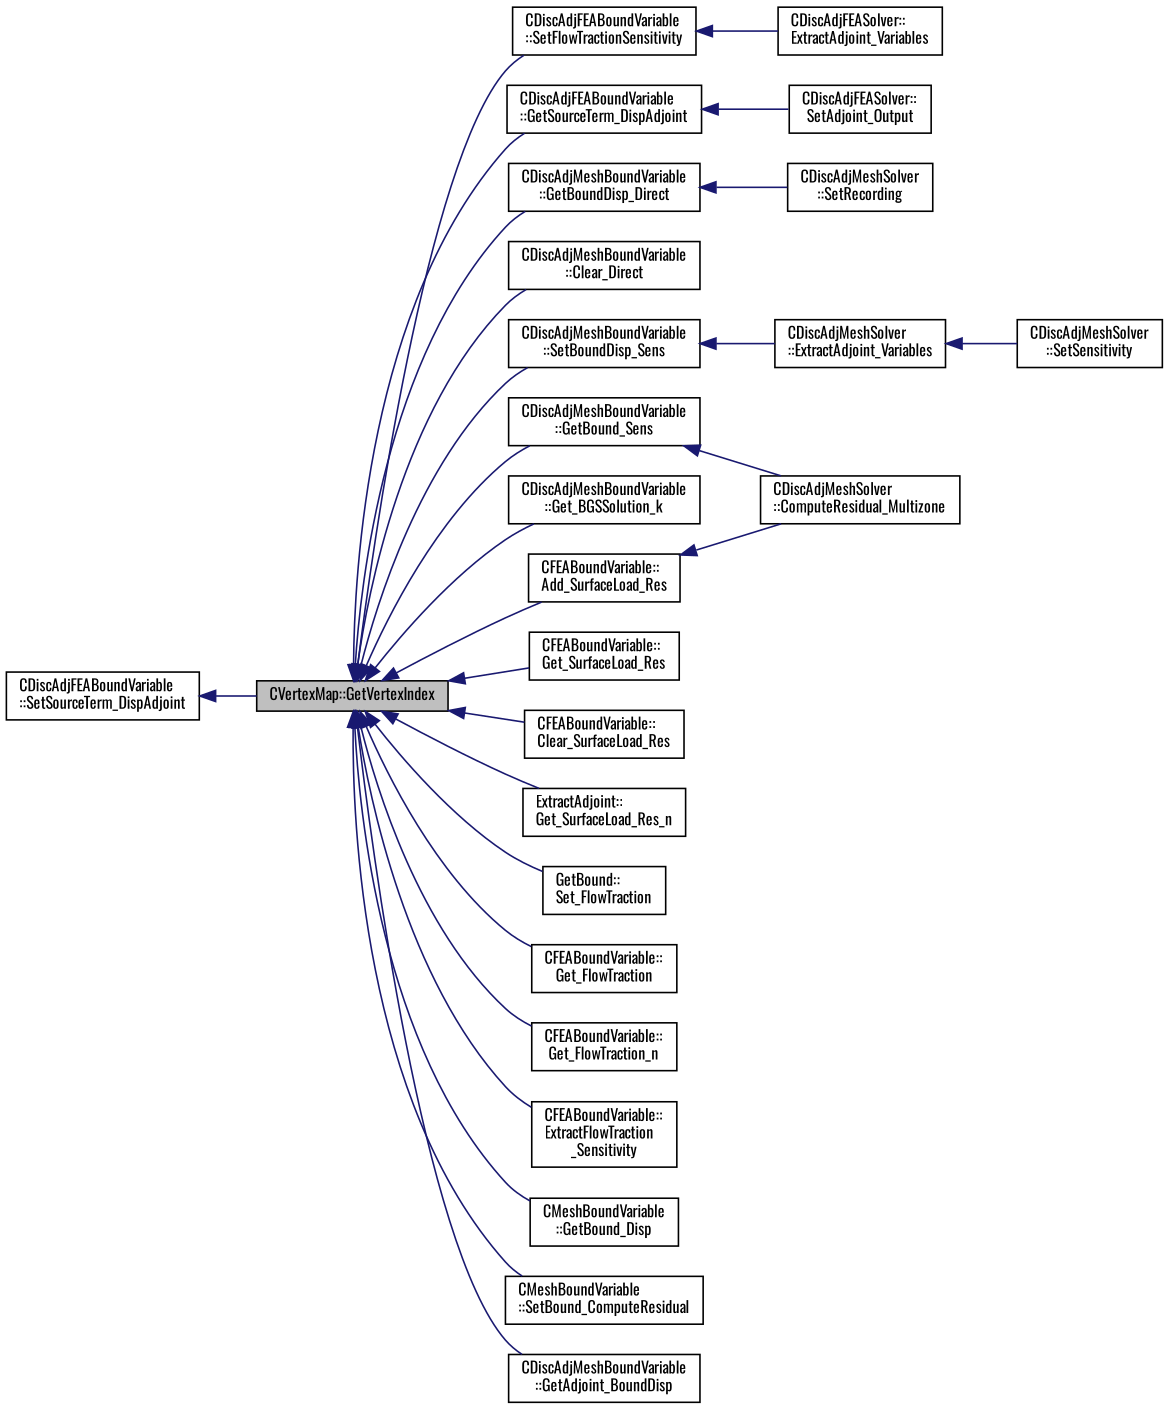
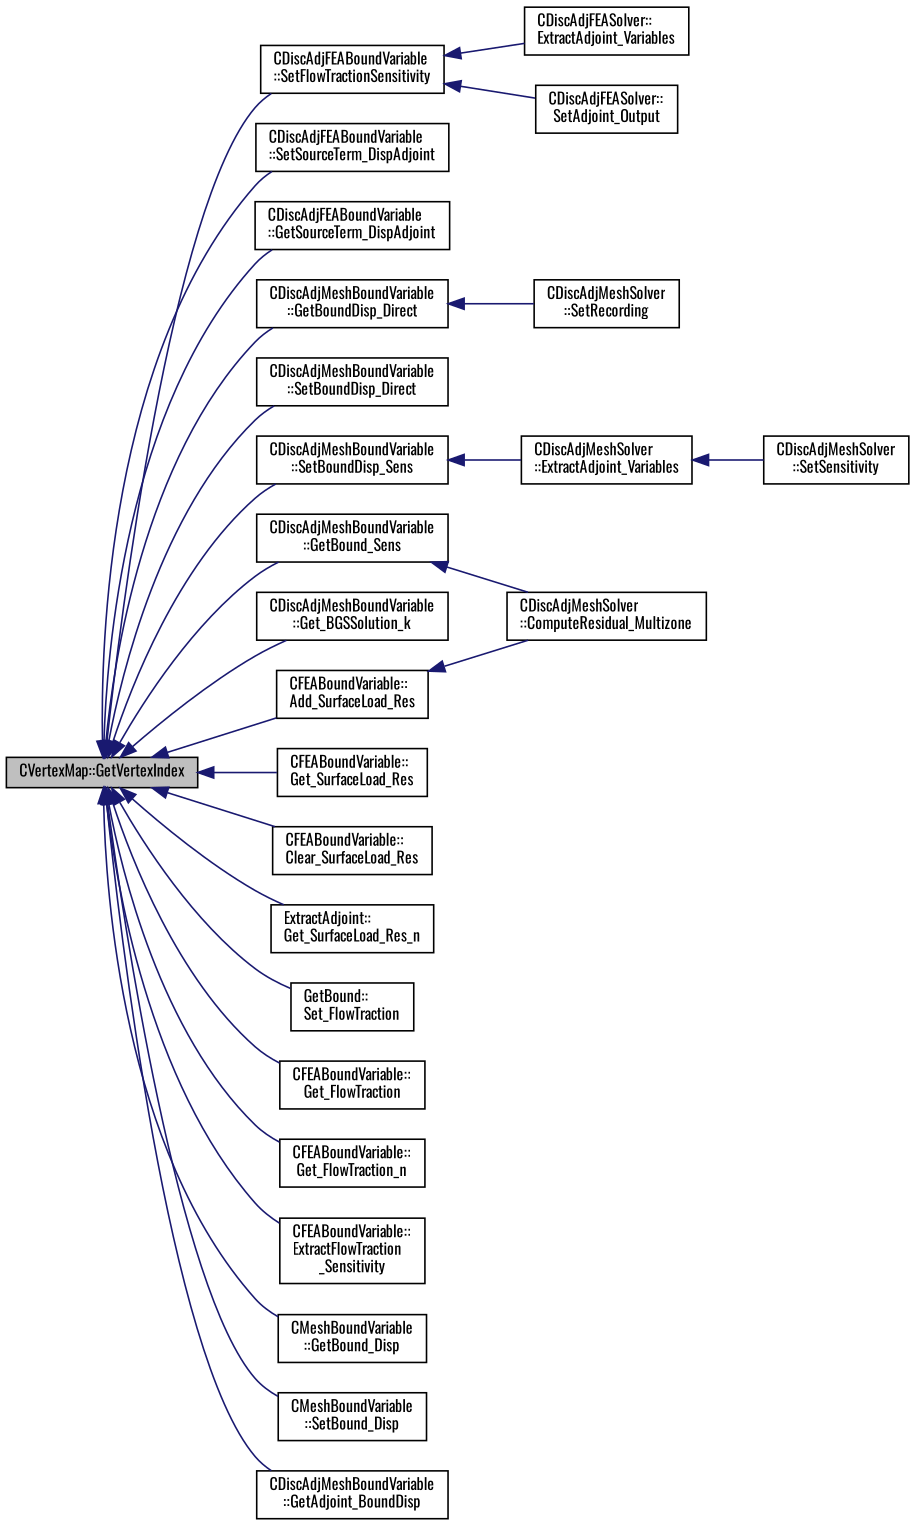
edge "CDiscAdjFEASolver:: SetAdjoint_Output" -> "CDiscAdjFEABoundVariable ::GetSourceTerm_DispAdjoint": now "CDiscAdjFEASolver:: SetAdjoint_Output" -> "CDiscAdjFEABoundVariable ::SetFlowTractionSensitivity"
node "CDiscAdjMeshBoundVariable ::Clear_Direct": label "CDiscAdjMeshBoundVariable ::Clear_Direct" -> "CDiscAdjMeshBoundVariable ::SetBoundDisp_Direct"
edge "CVertexMap::GetVertexIndex" -> "CDiscAdjFEABoundVariable ::SetSourceTerm_DispAdjoint": reversed
node "CMeshBoundVariable ::SetBound_ComputeResidual": label "CMeshBoundVariable ::SetBound_ComputeResidual" -> "CMeshBoundVariable ::SetBound_Disp"
